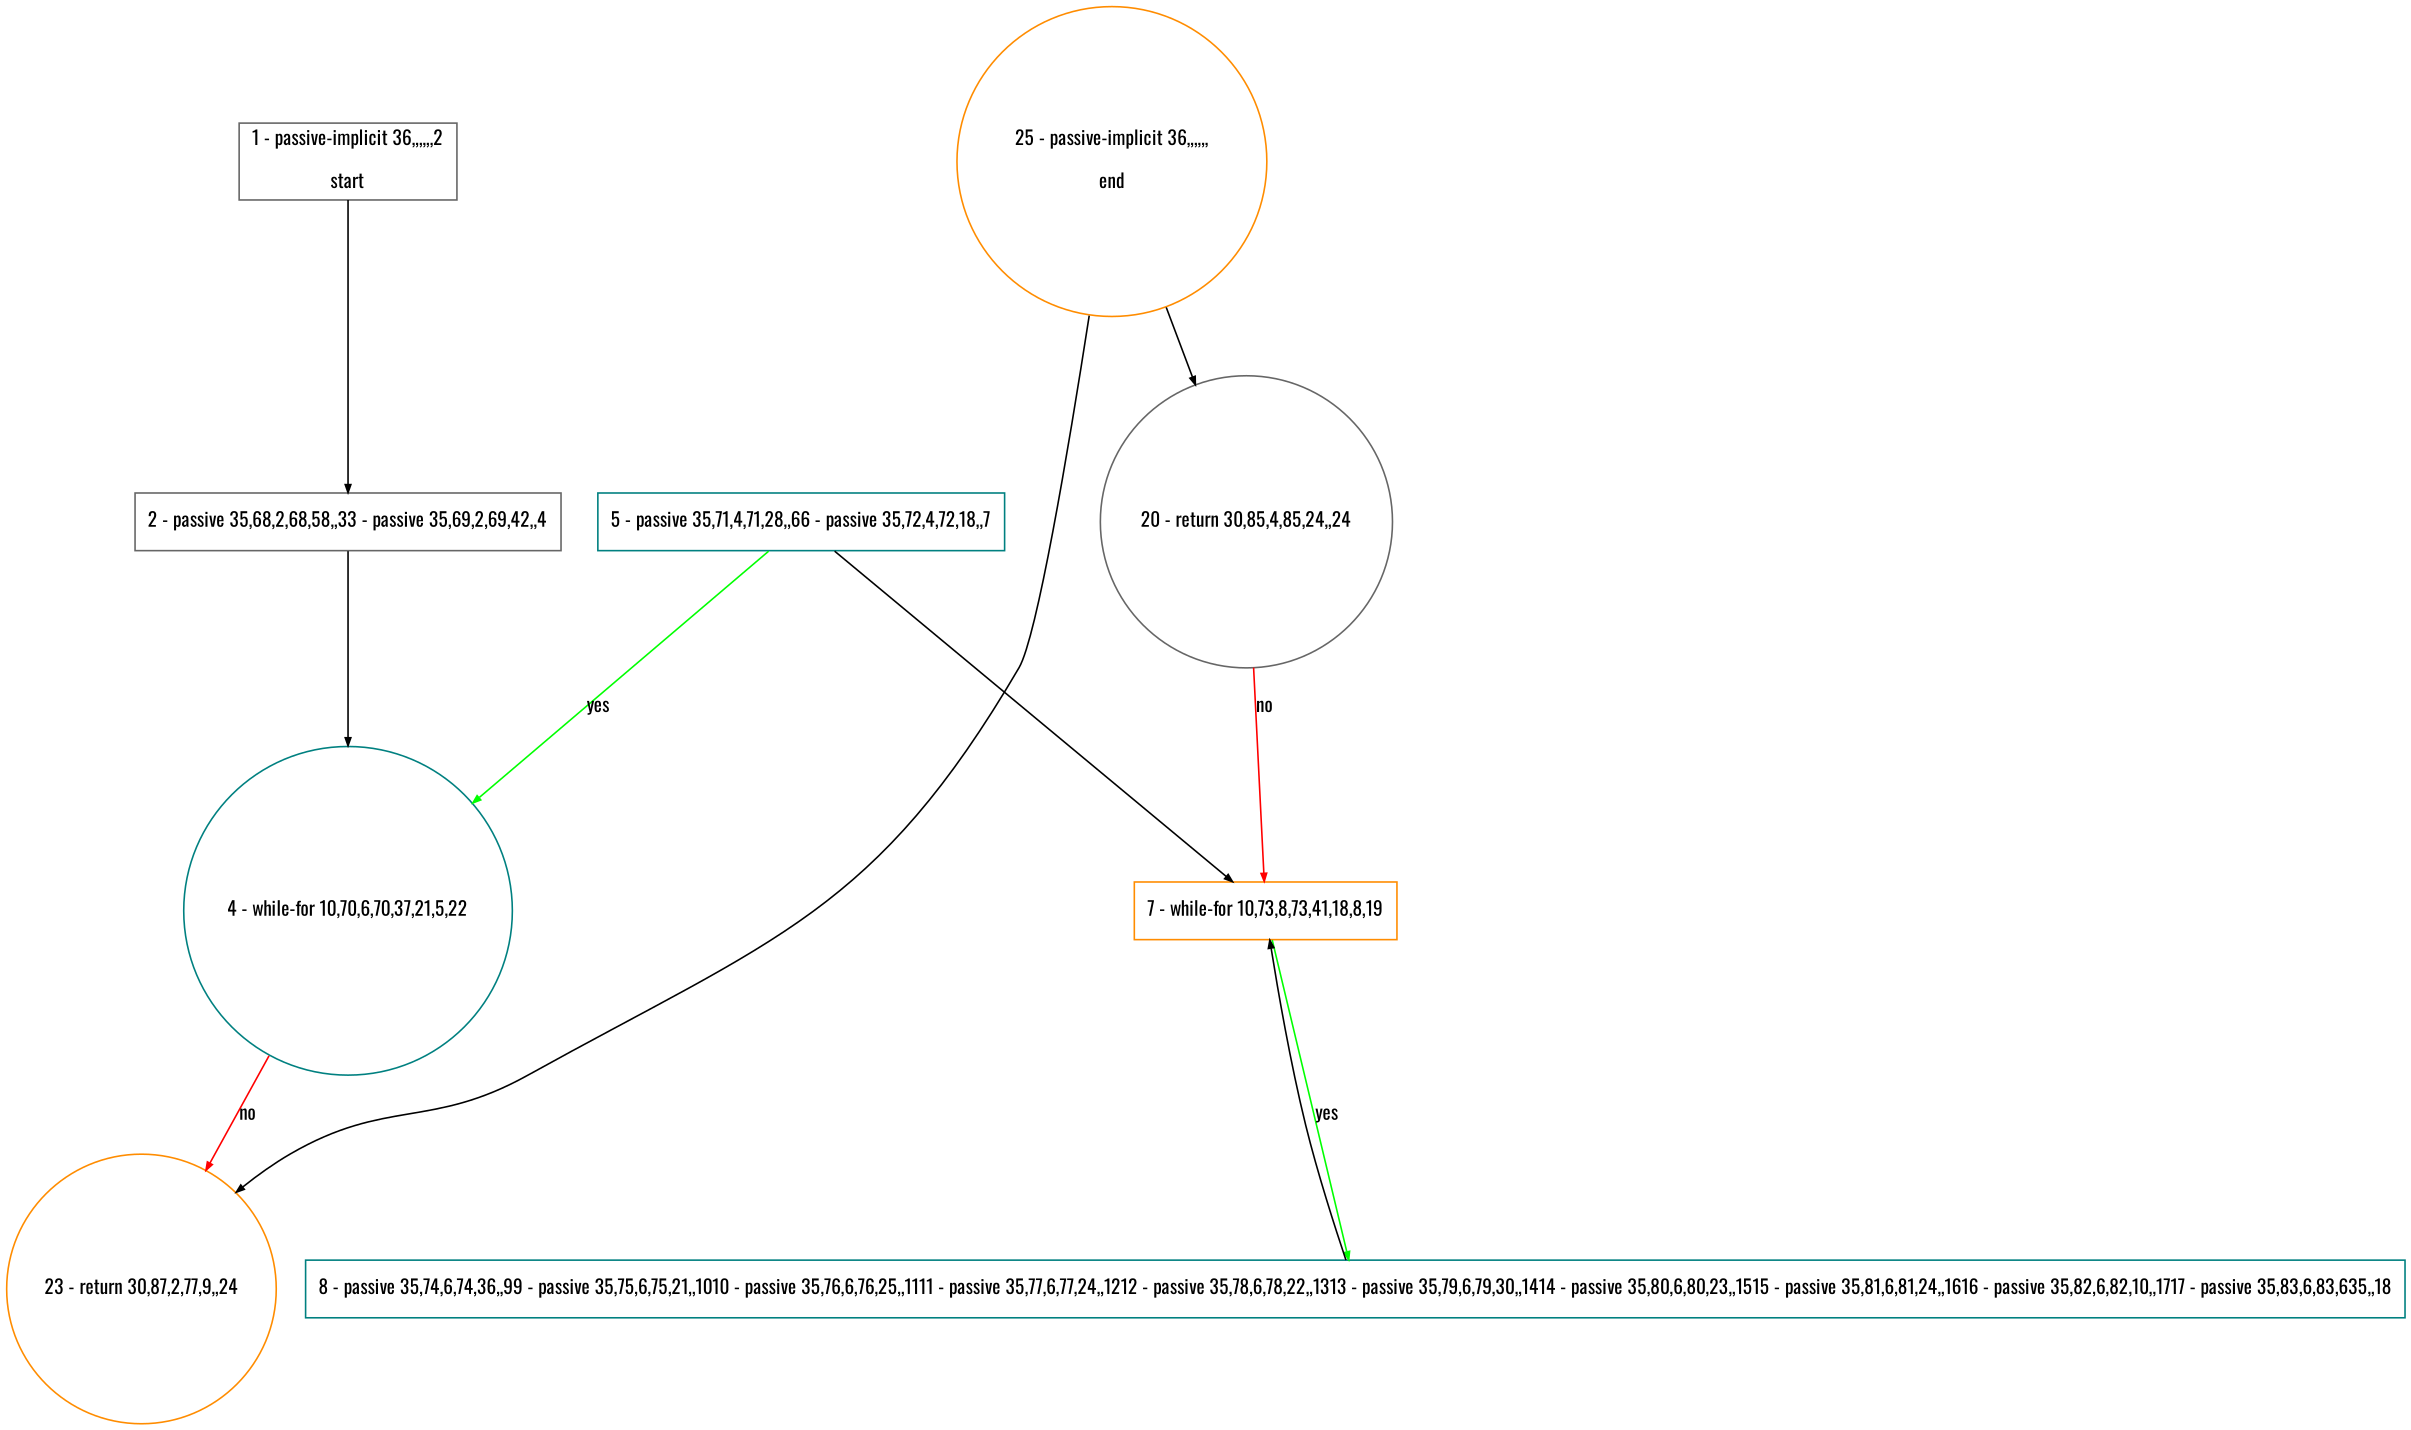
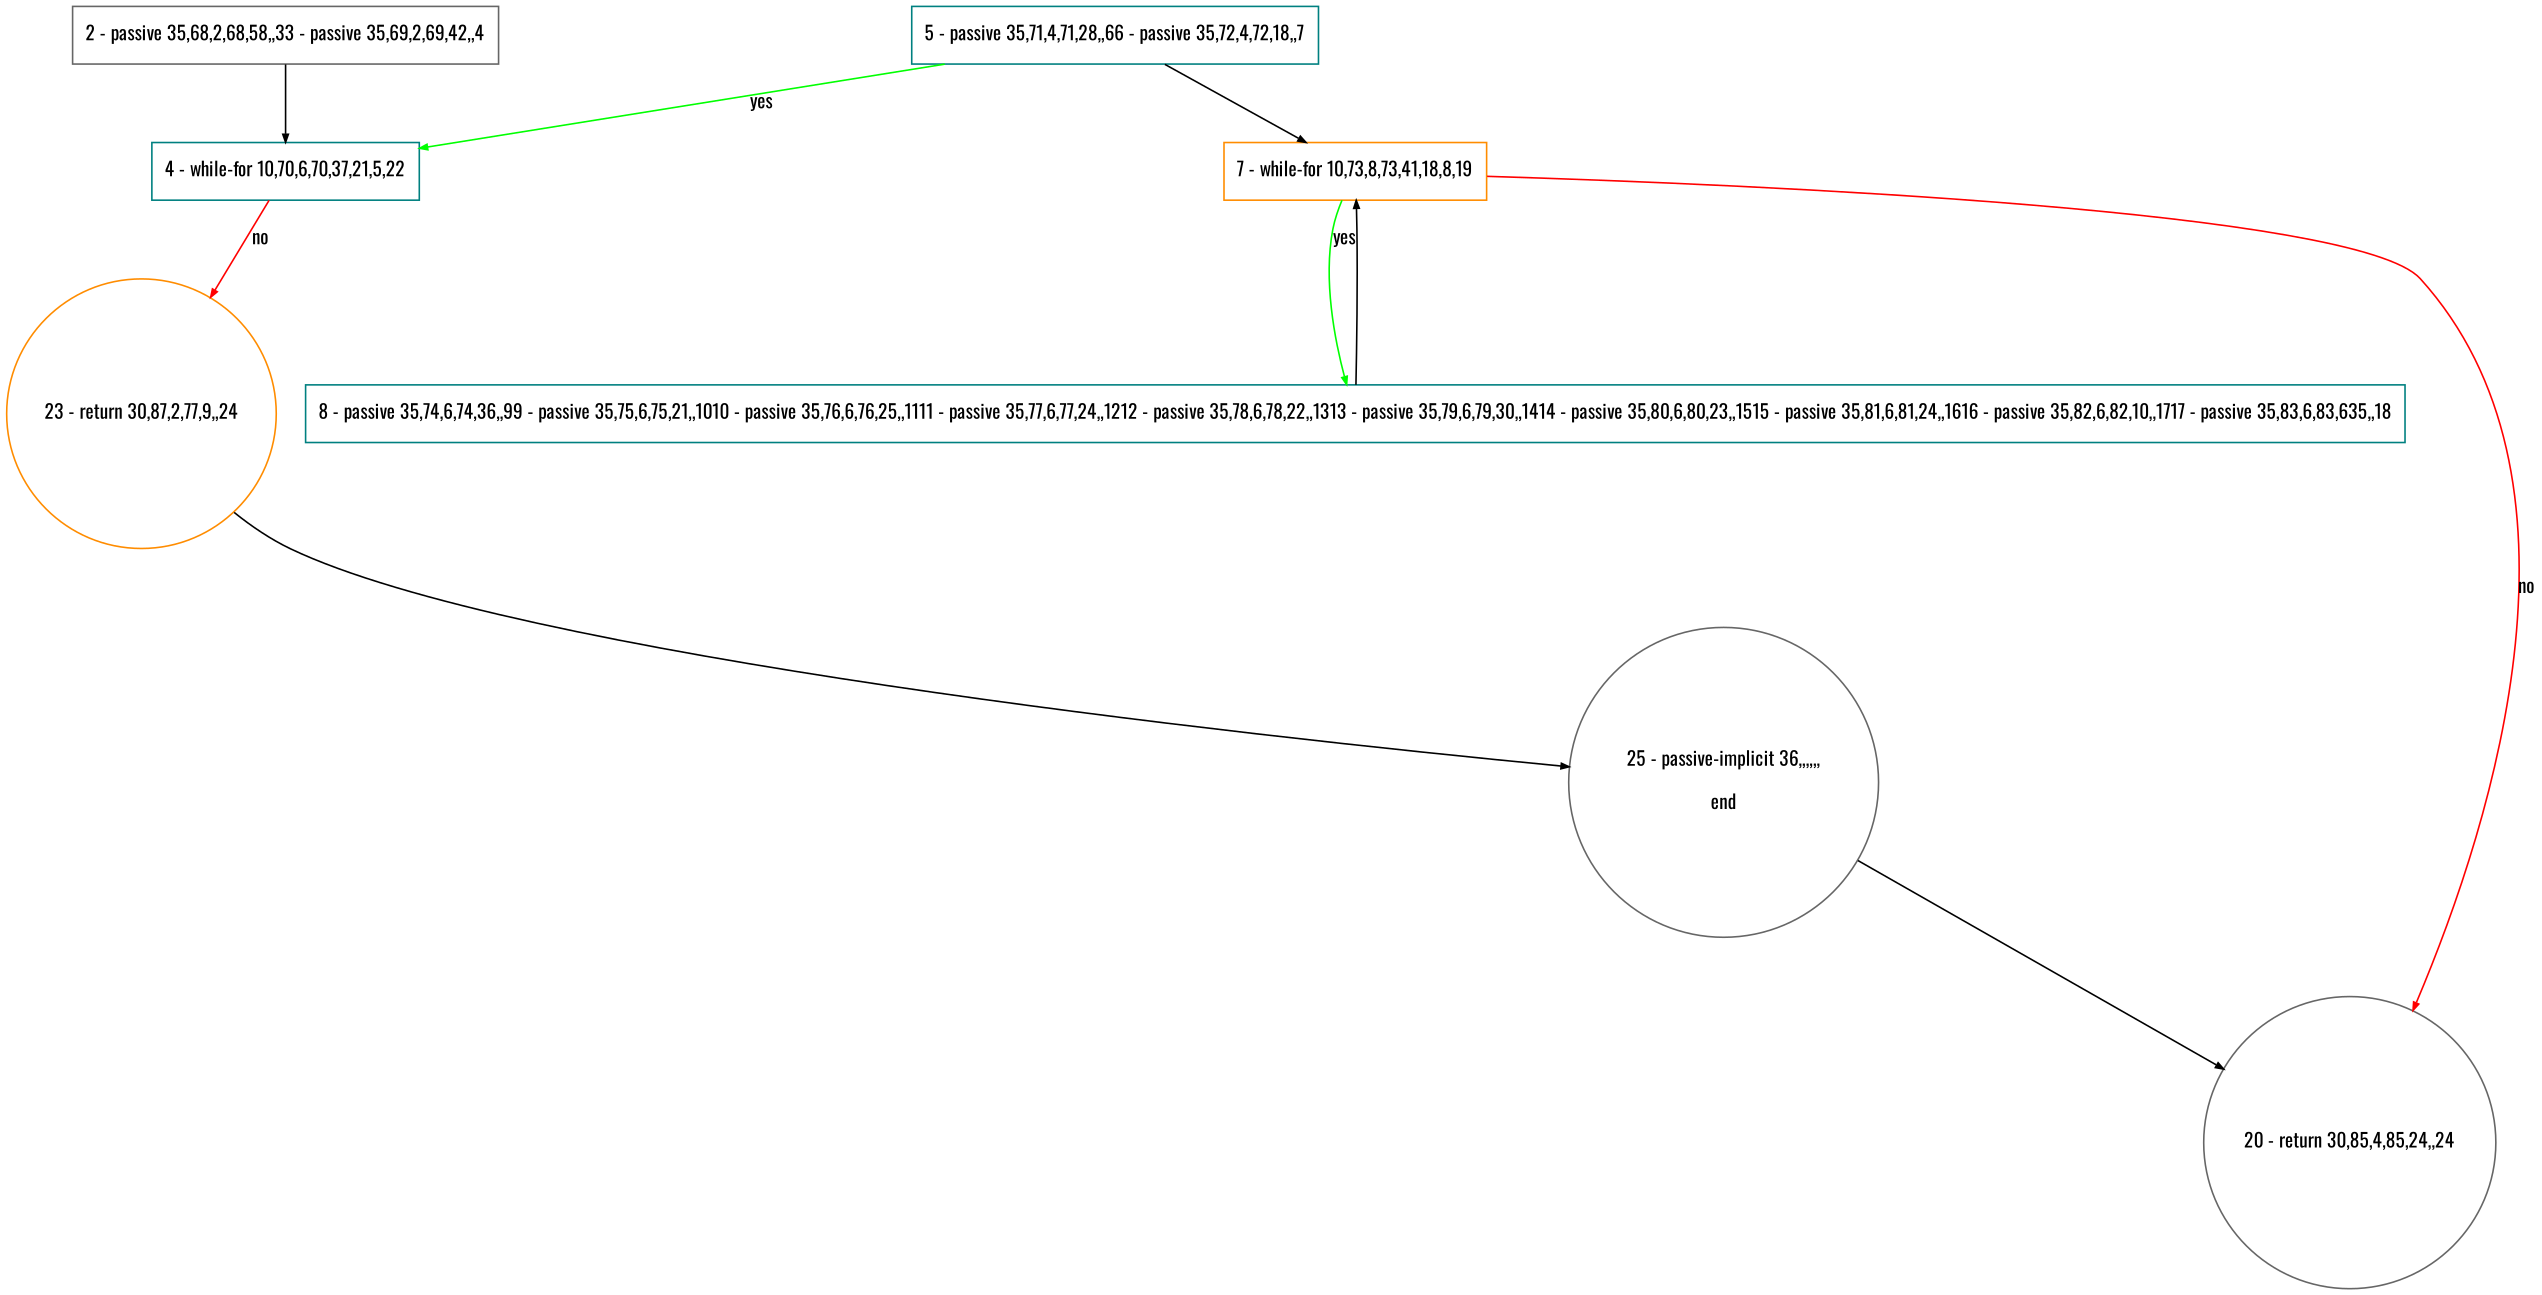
node "1 - passive-implicit 36,,,,,,2 start": removed
node "25 - passive-implicit 36,,,,,, end": color darkorange -> gray40
edge "20 - return 30,85,4,85,24,,24" -> "7 - while-for 10,73,8,73,41,18,8,19": reversed
edge "25 - passive-implicit 36,,,,,, end" -> "23 - return 30,87,2,77,9,,24": reversed
node "4 - while-for 10,70,6,70,37,21,5,22": shape circle -> box
